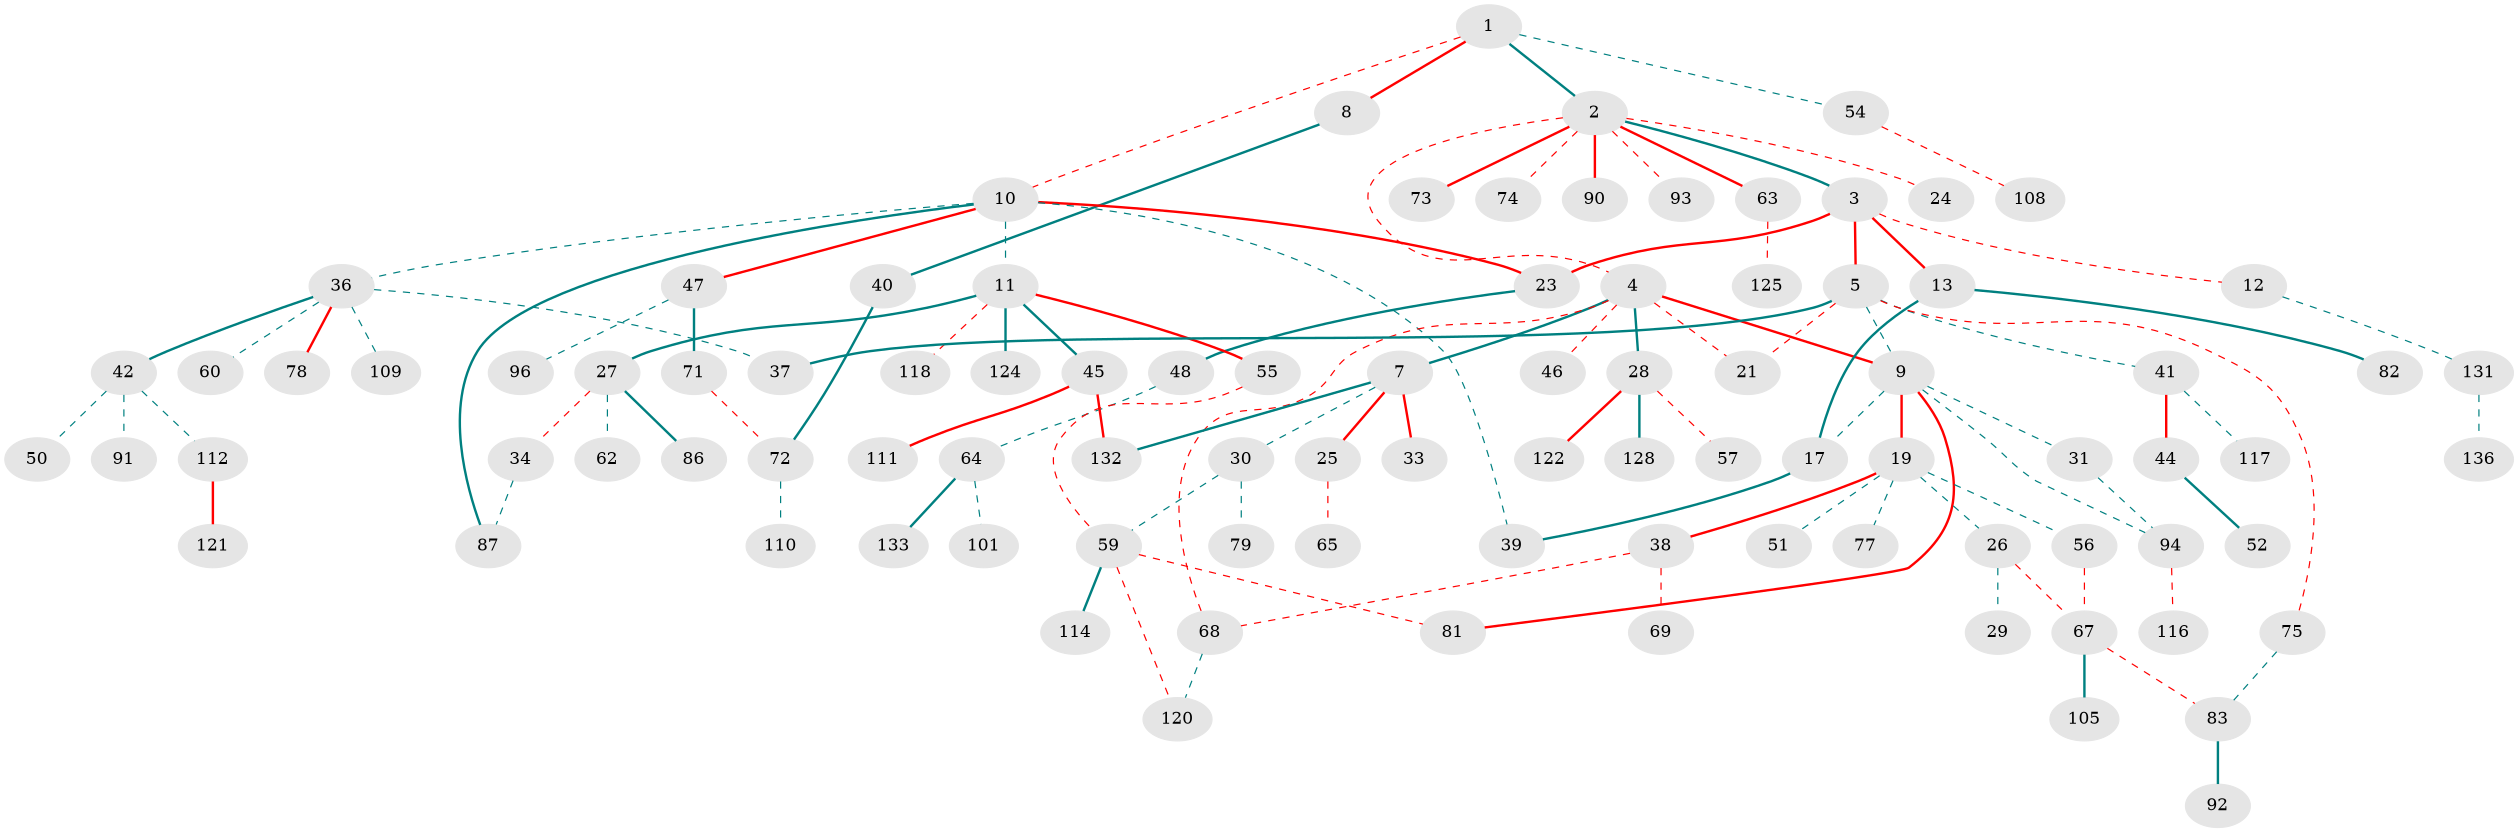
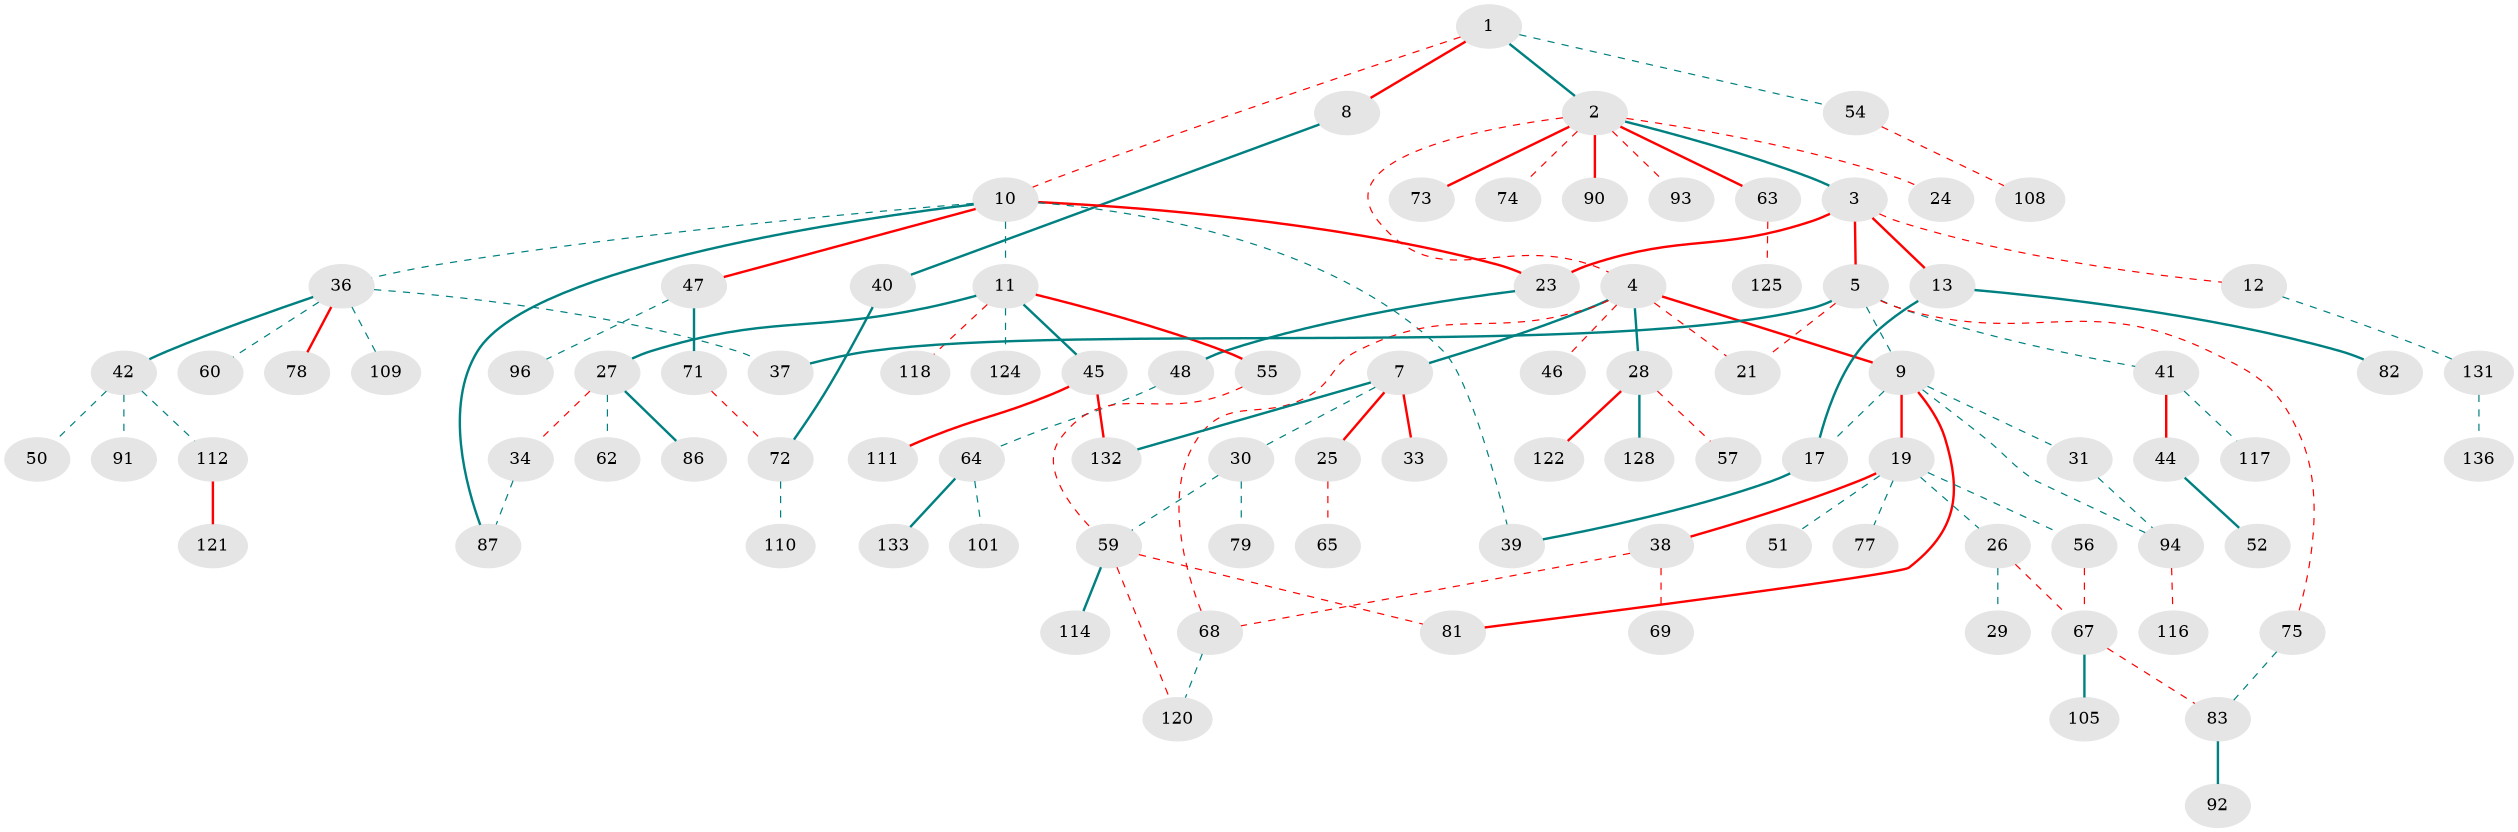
edge "11" -- "124": style bold -> dashed
